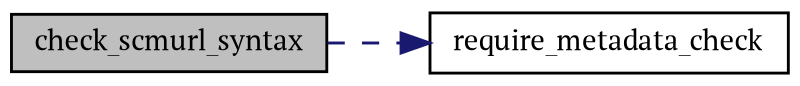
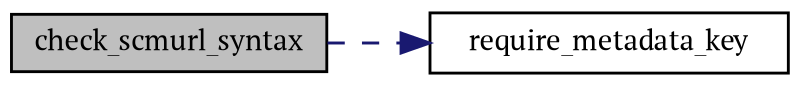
node "require_metadata_check": label "require_metadata_check" -> "require_metadata_key"
